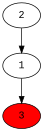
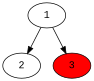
edge "2" -> "1": reversed
